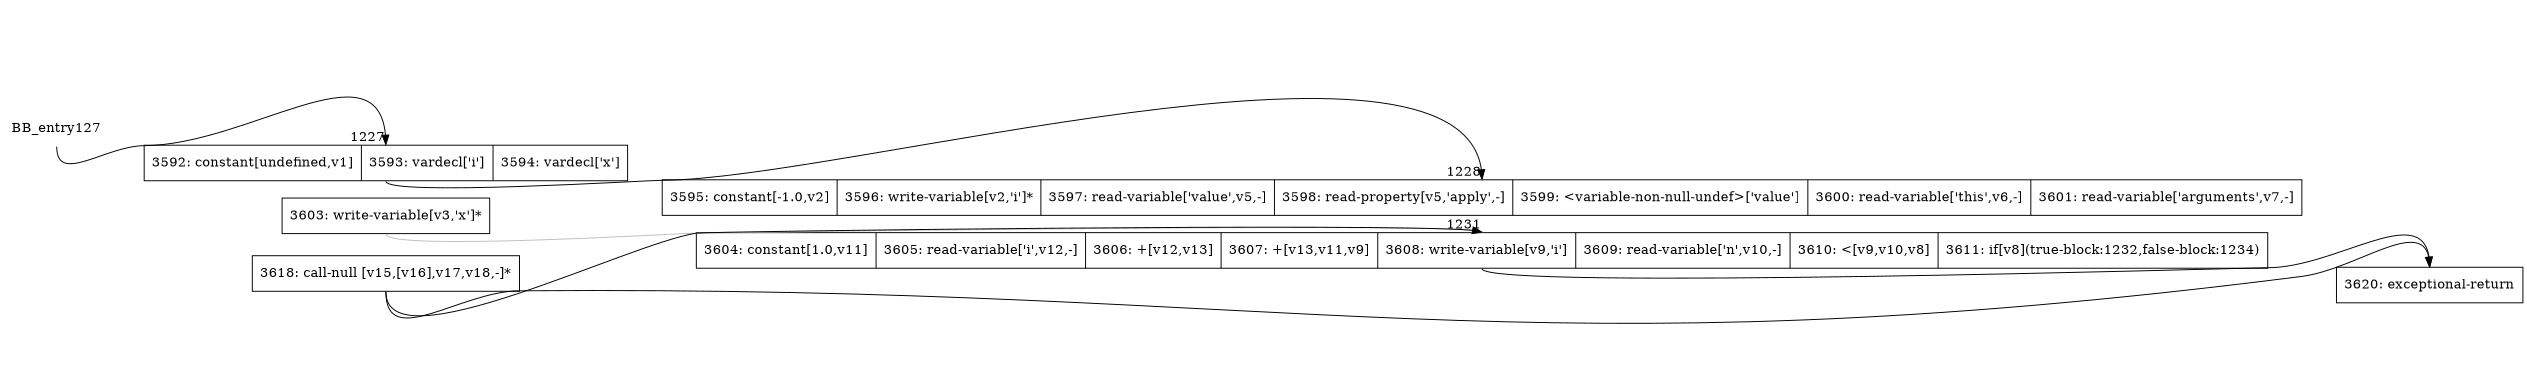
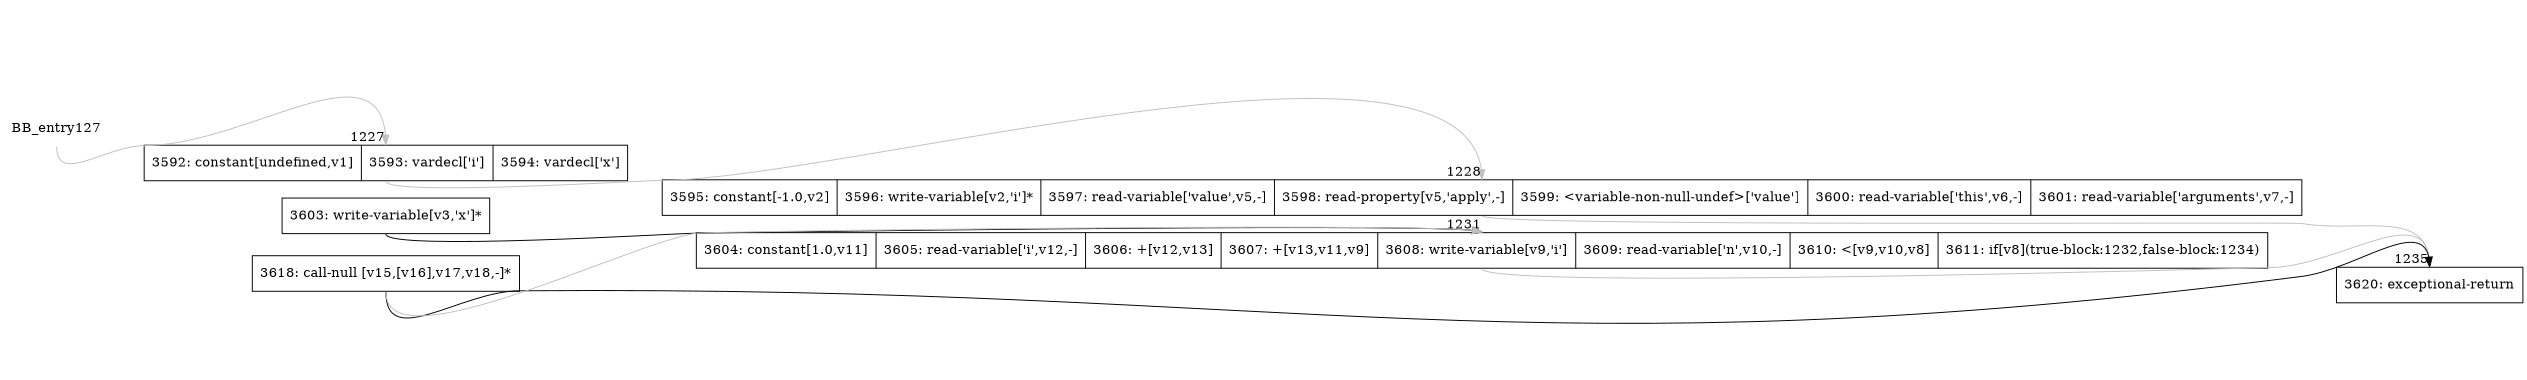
edge "BB_entry127" -> "3592: constant[undefined,v1]": color black -> gray
edge "3592: constant[undefined,v1]" -> "3595: constant[-1.0,v2]": color black -> gray
edge "3595: constant[-1.0,v2]" -> "3620: exceptional-return": added
edge "3603: write-variable[v3,'x']*" -> "3604: constant[1.0,v11]": color gray -> black
edge "3618: call-null [v15,[v16],v17,v18,-]*" -> "3604: constant[1.0,v11]": color black -> gray
edge "3604: constant[1.0,v11]" -> "3620: exceptional-return": color black -> gray
